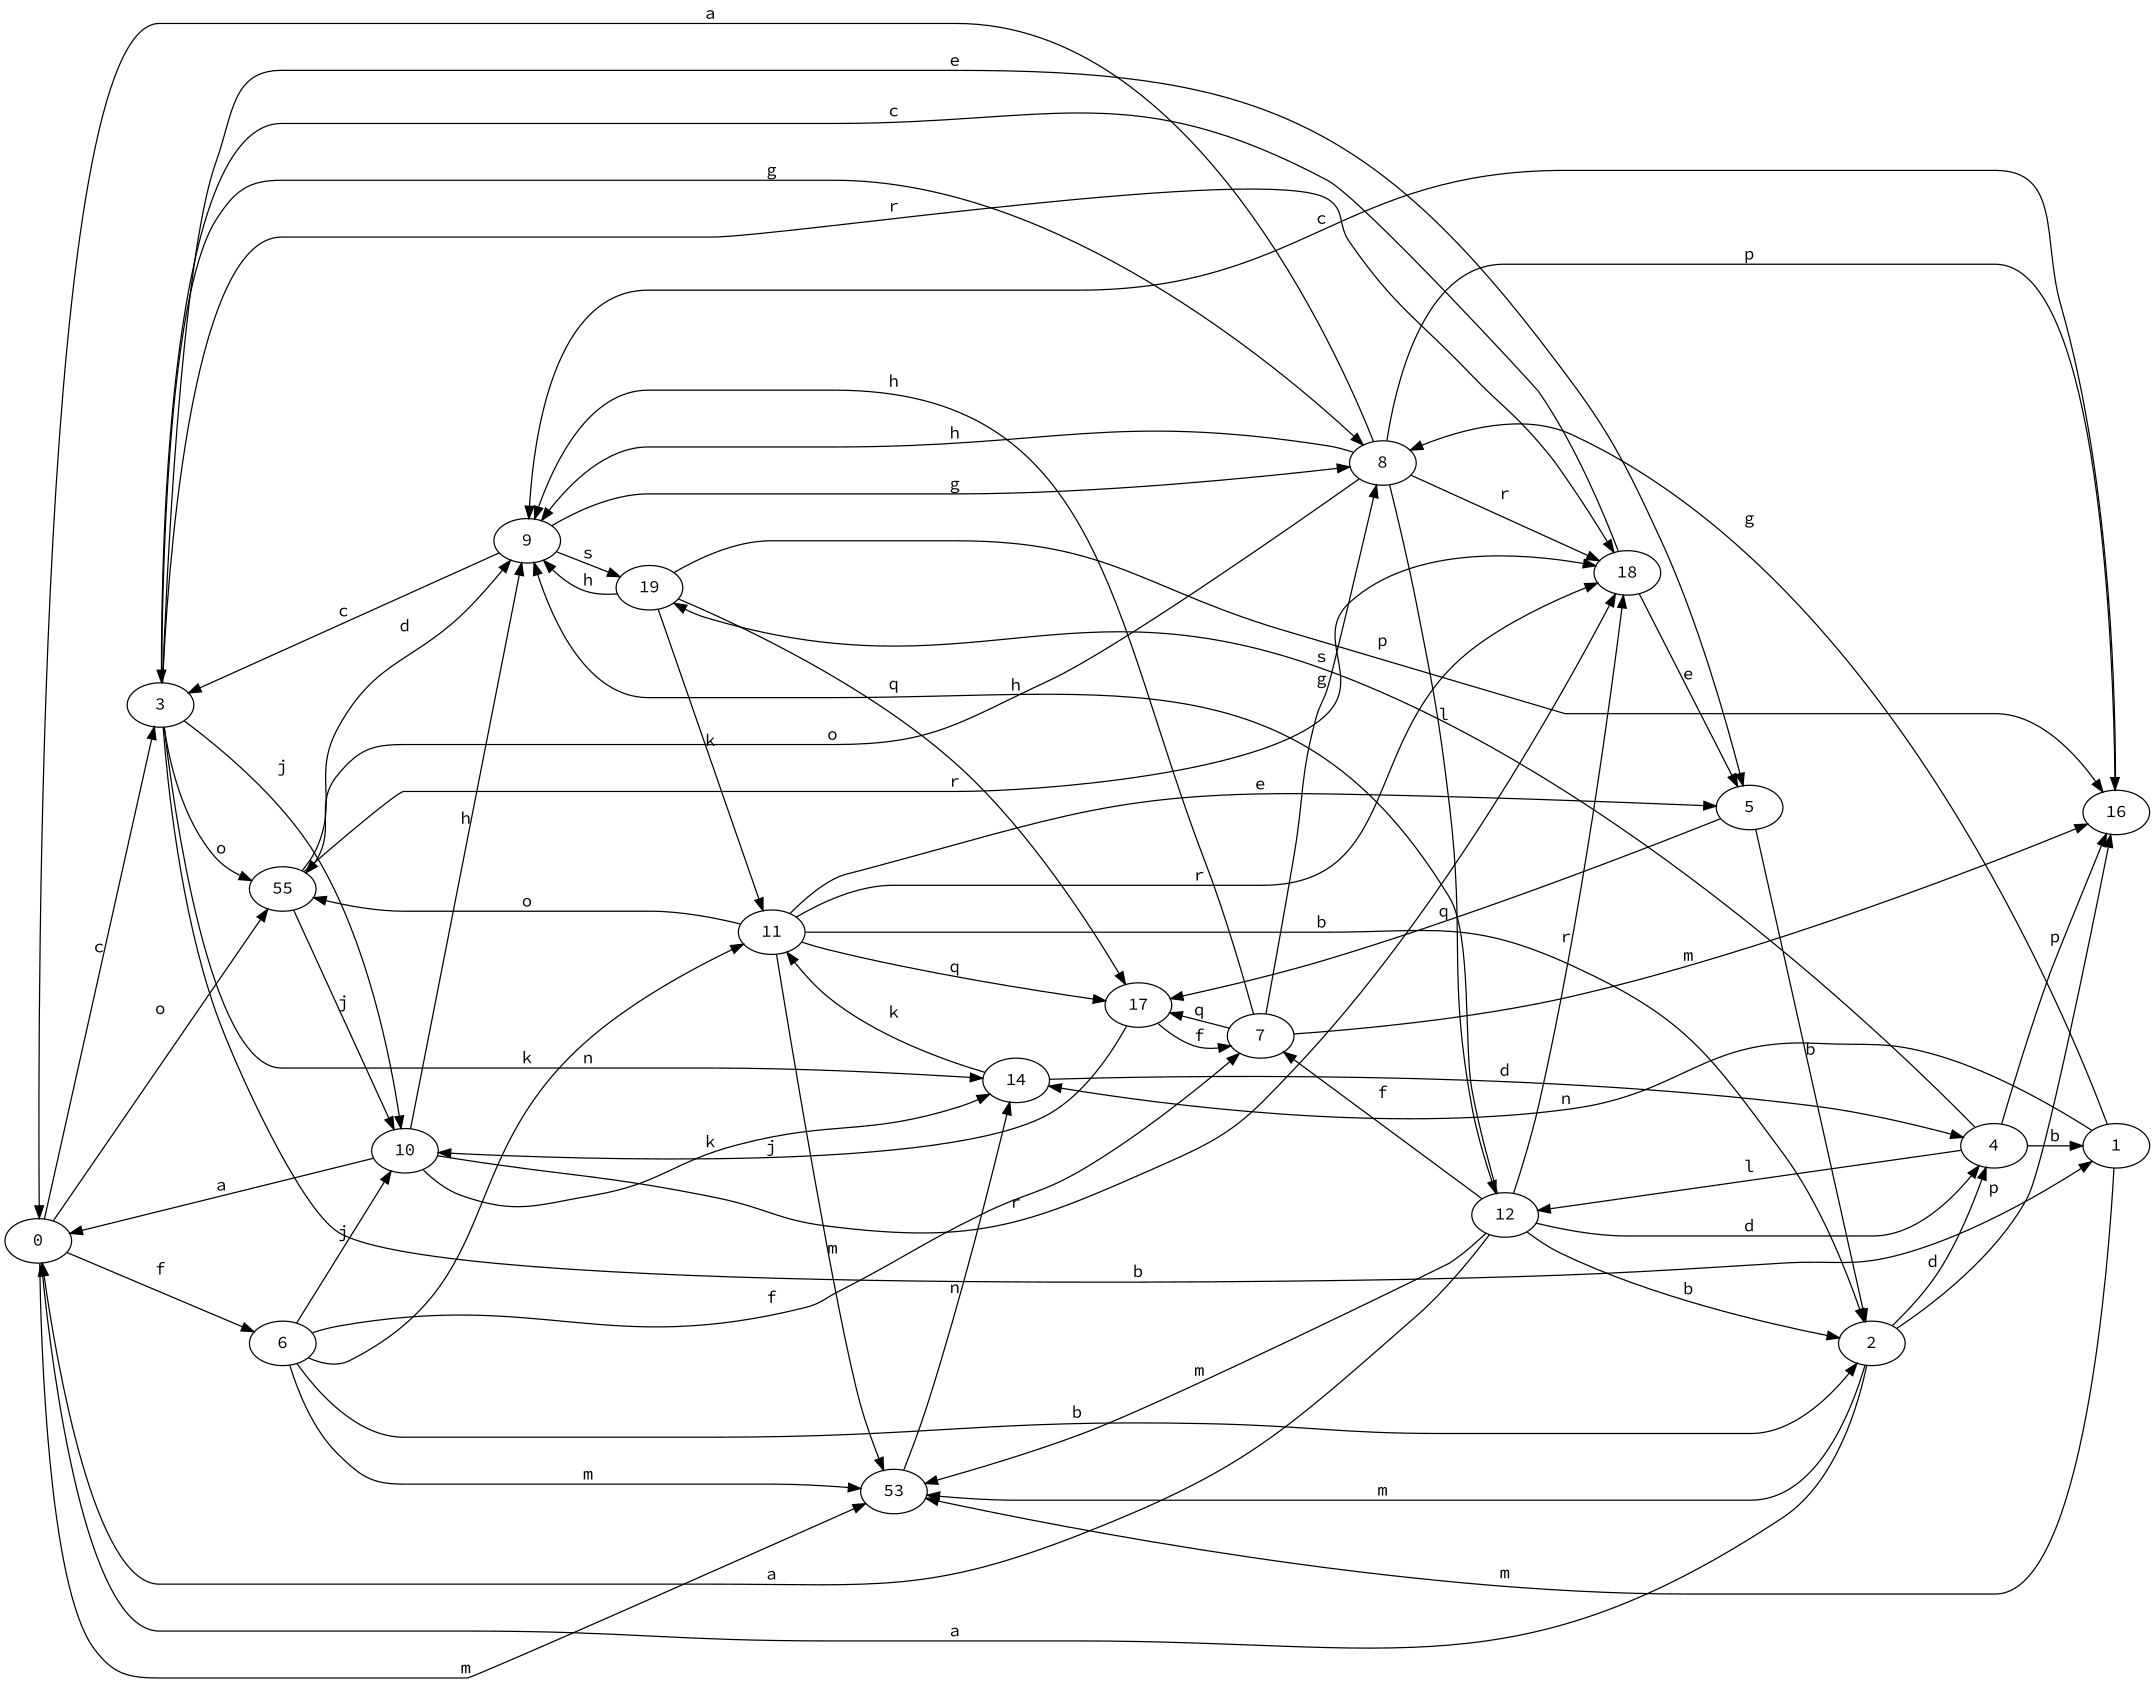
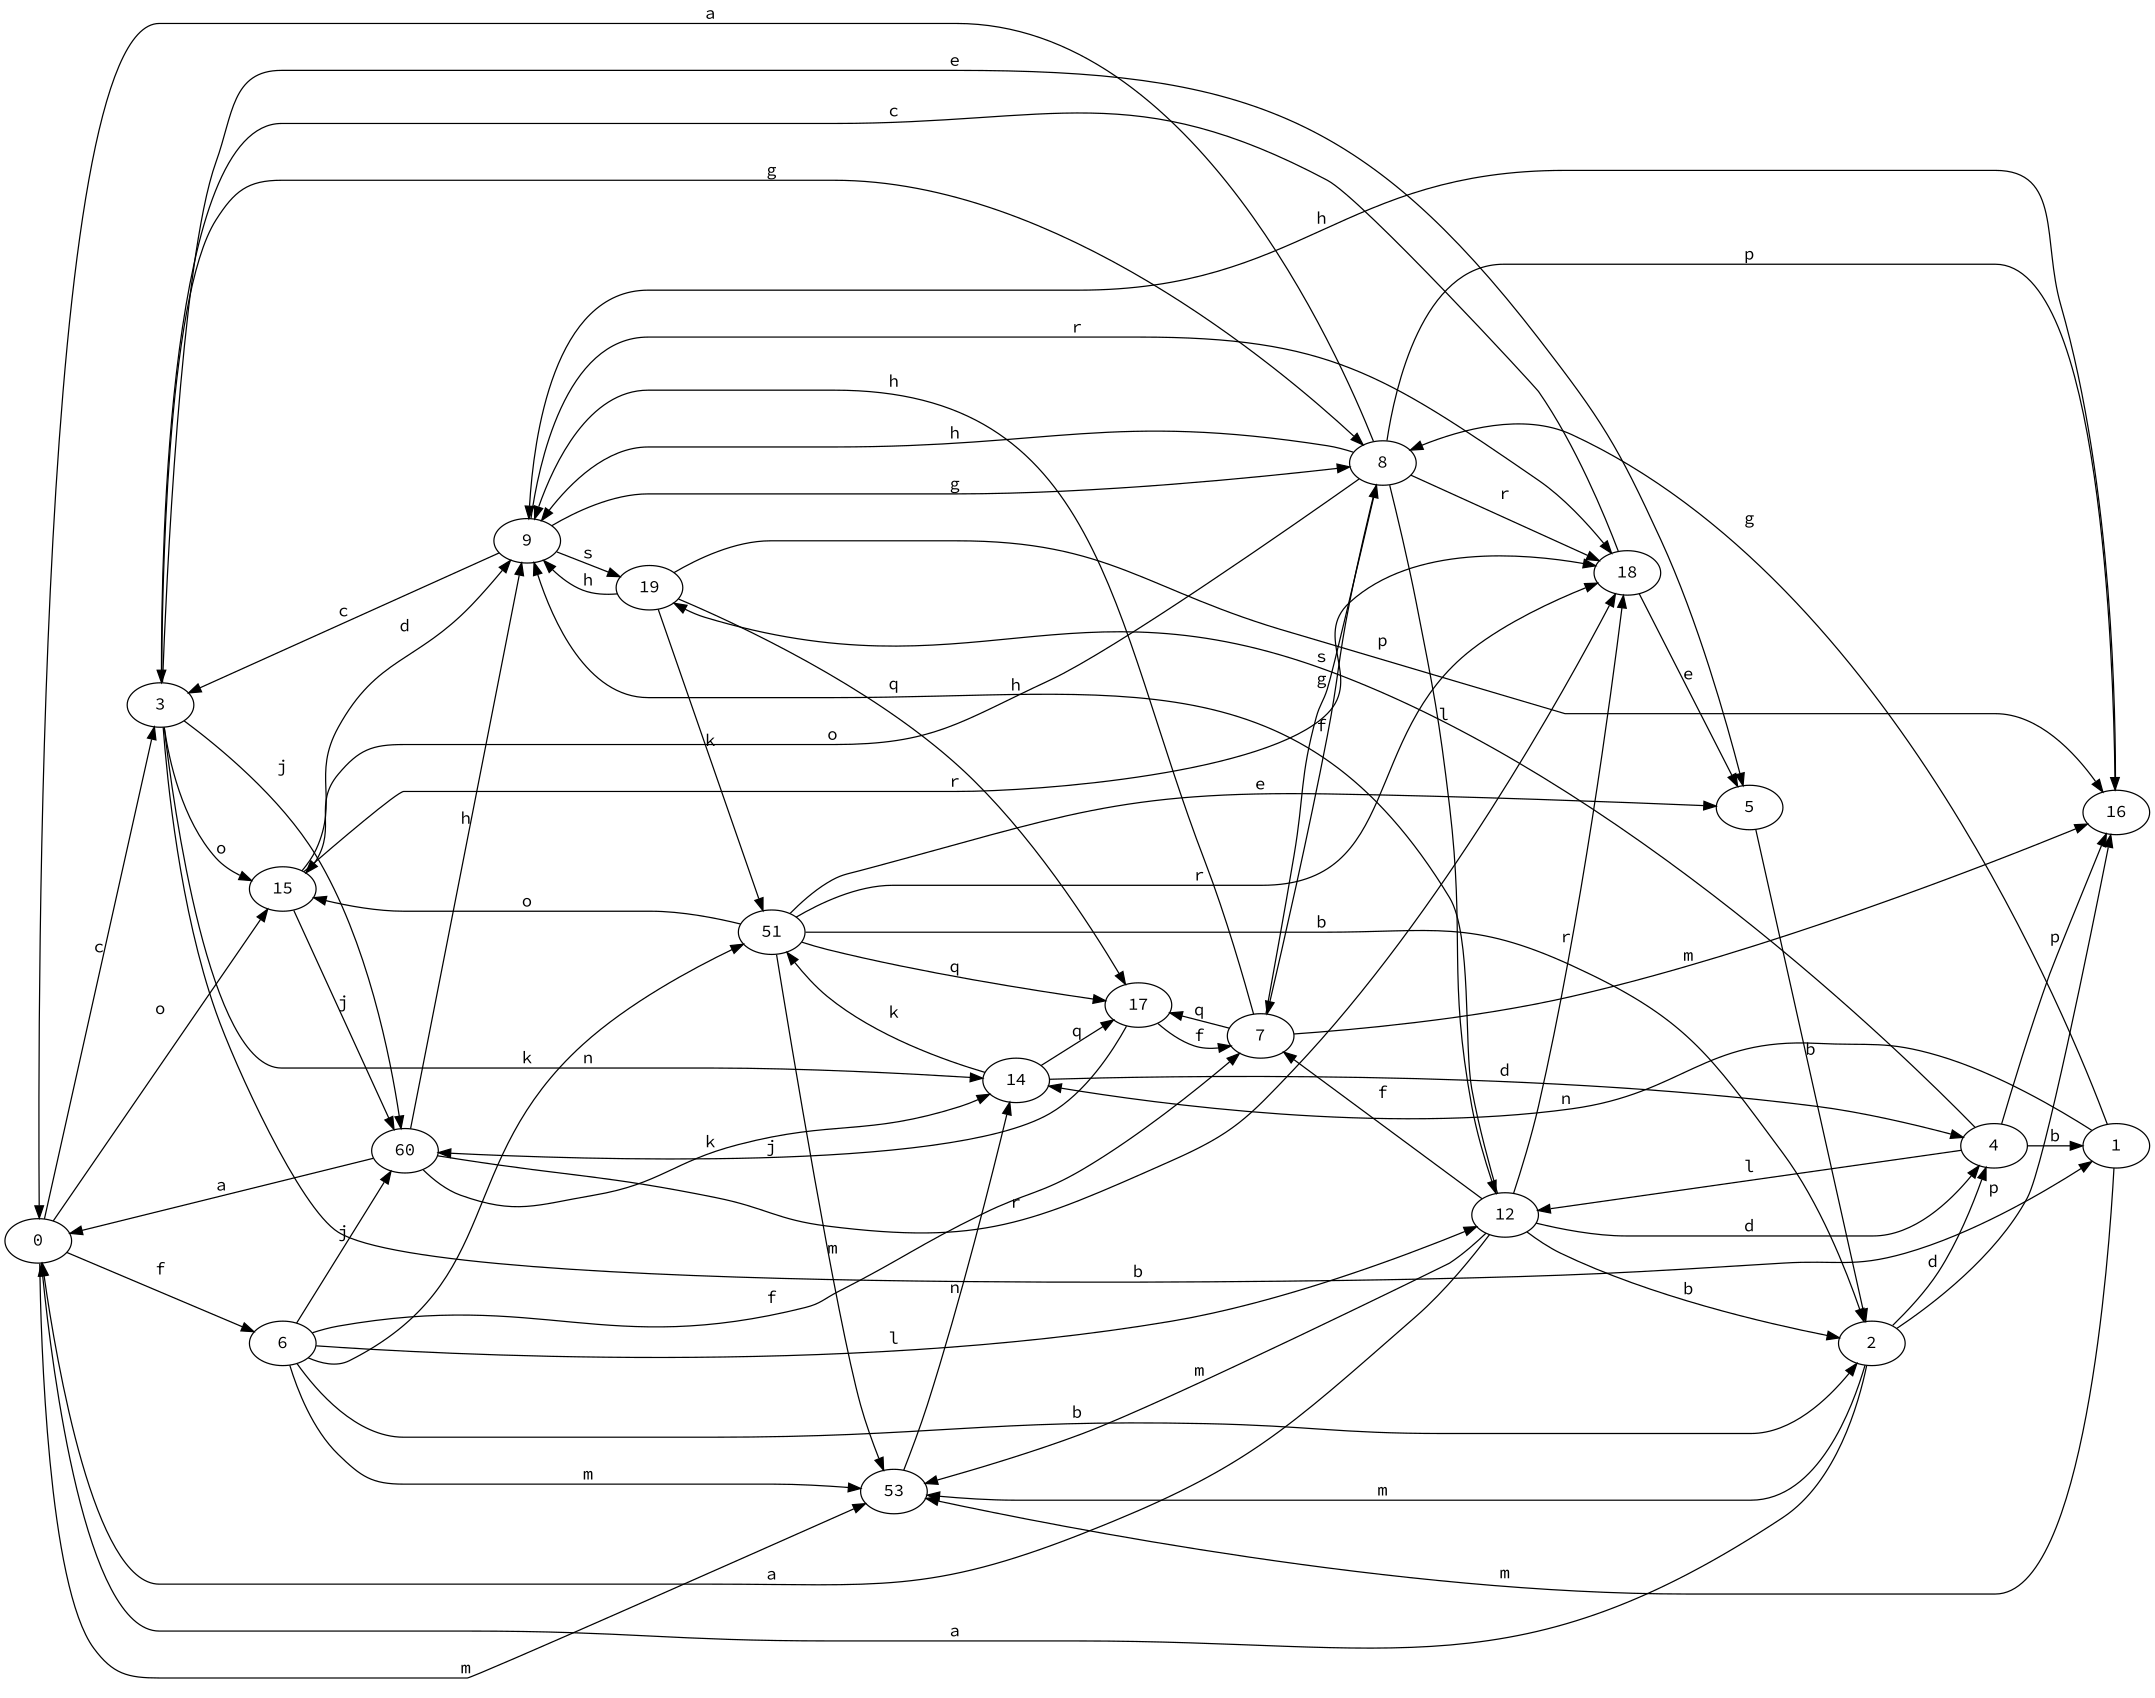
edge "16" -> "9": label "c" -> "h"
edge "3" -> "18": now "9" -> "18"
edge "8" -> "7": added, label "f"
node "55": label "55" -> "15"
edge "5" -> "17": now "14" -> "17"
node "11": label "11" -> "51"
node "10": label "10" -> "60"
edge "6" -> "12": added, label "l"
